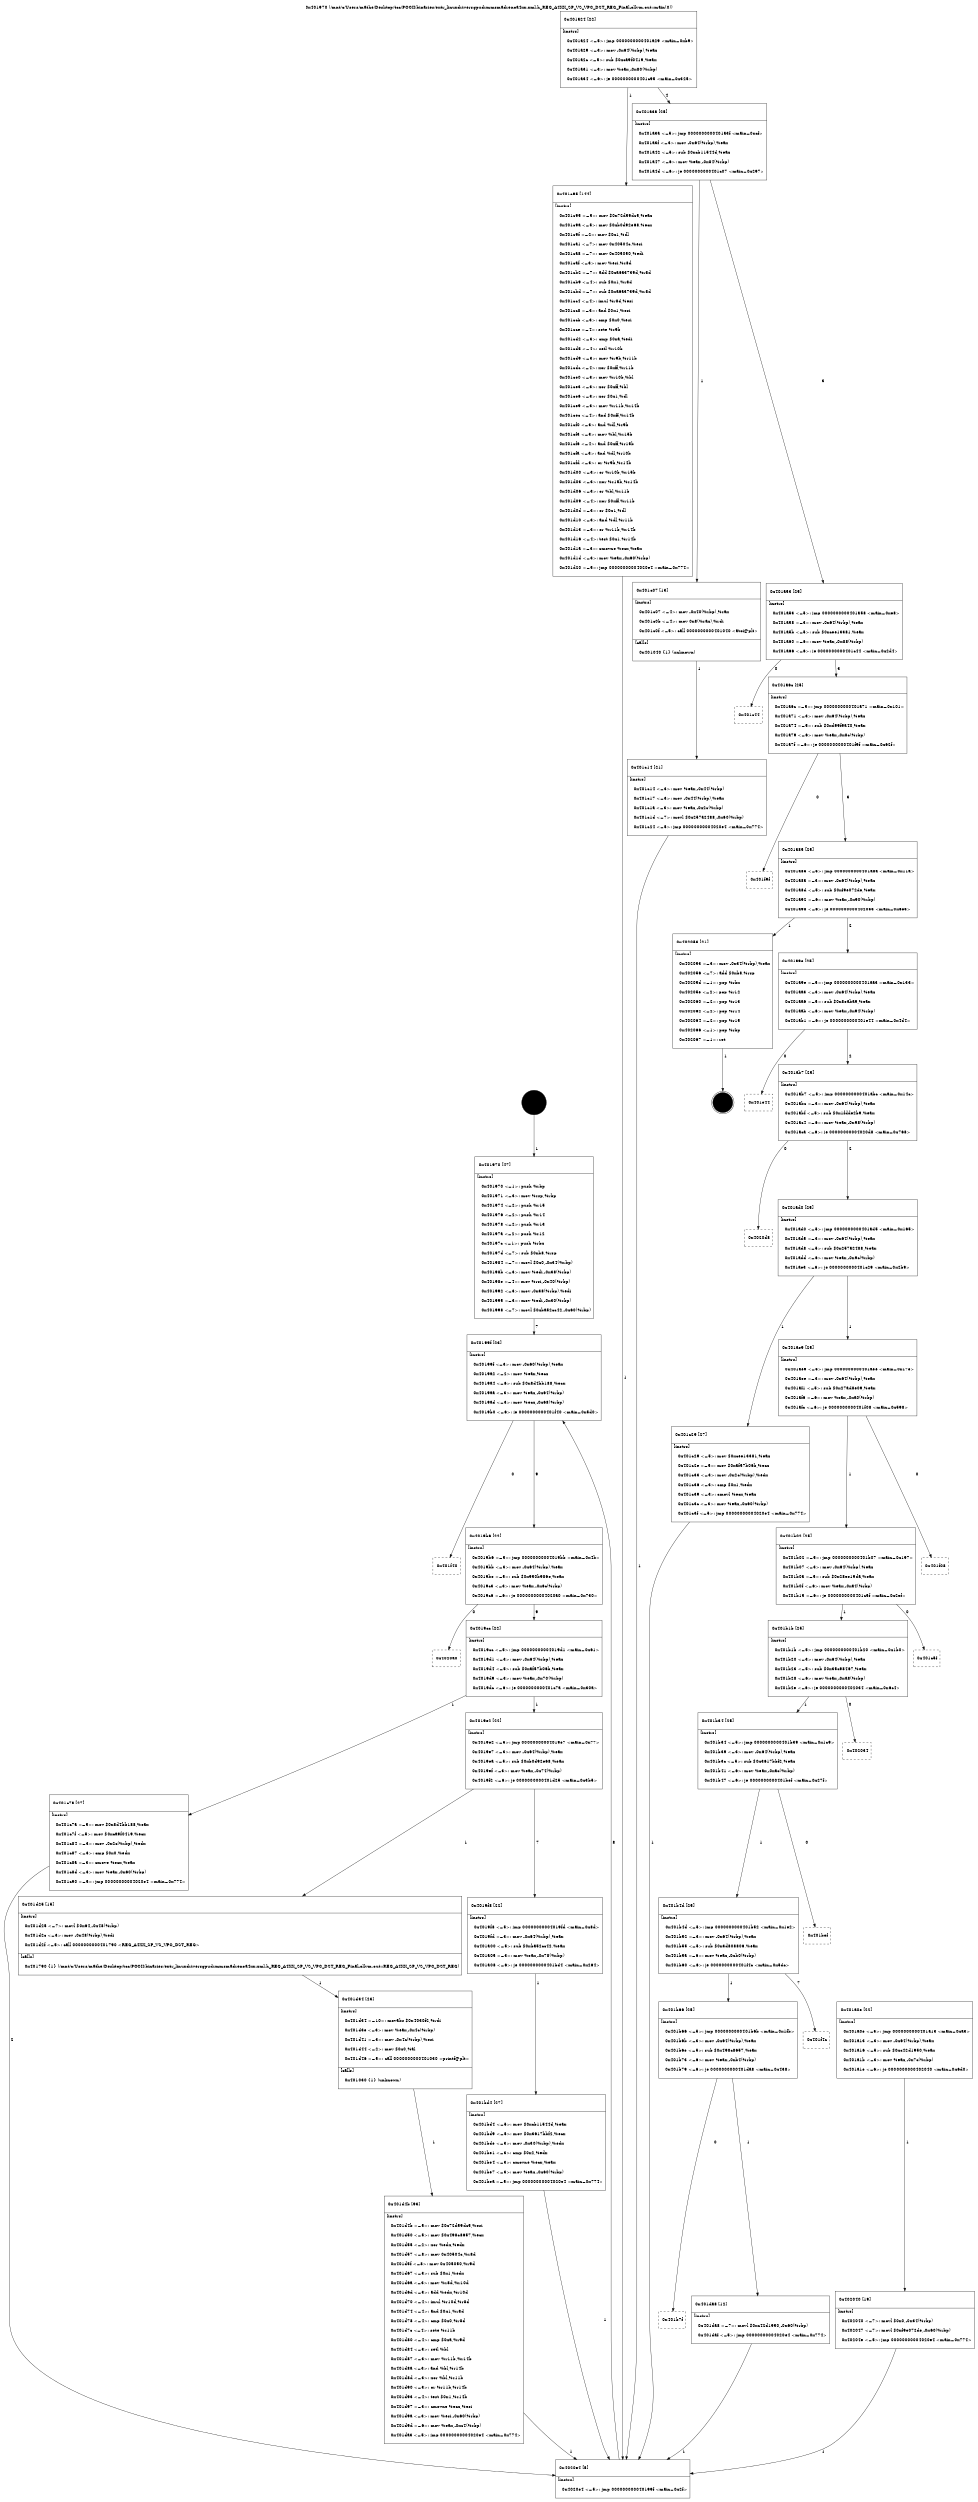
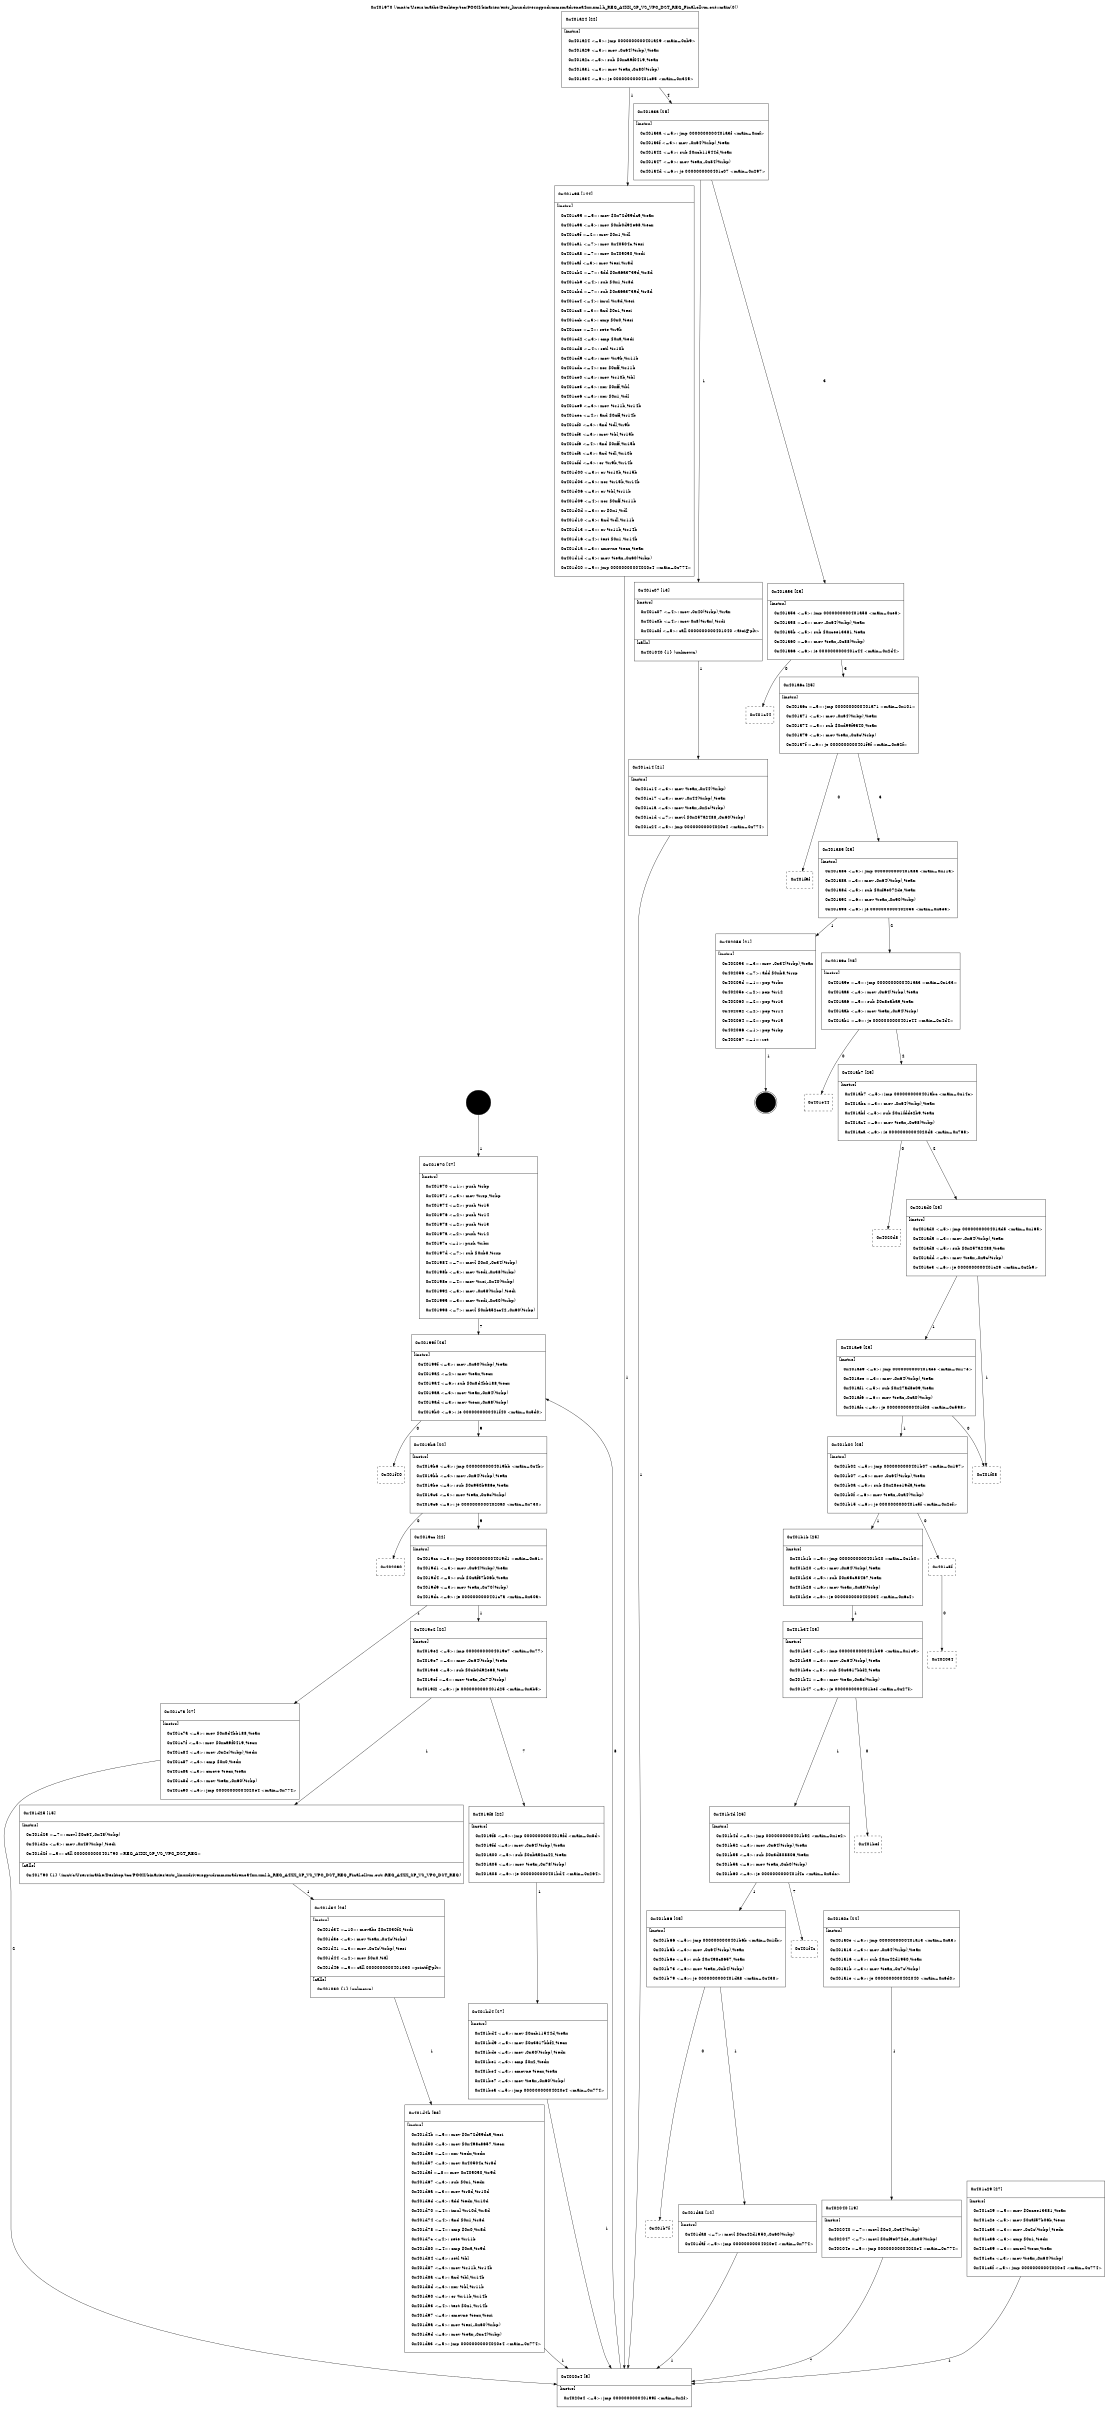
edge "0x401ad0 [25]" -> "0x401c29 [27]": now "0x401ad0 [25]" -> "0x401f08"
edge "0x401b1b [25]" -> "0x402034": now "0x401c5f" -> "0x402034"
edge "0x402040 [19]" -> "0x4020e4 [5]": label " 1" -> " 7"
